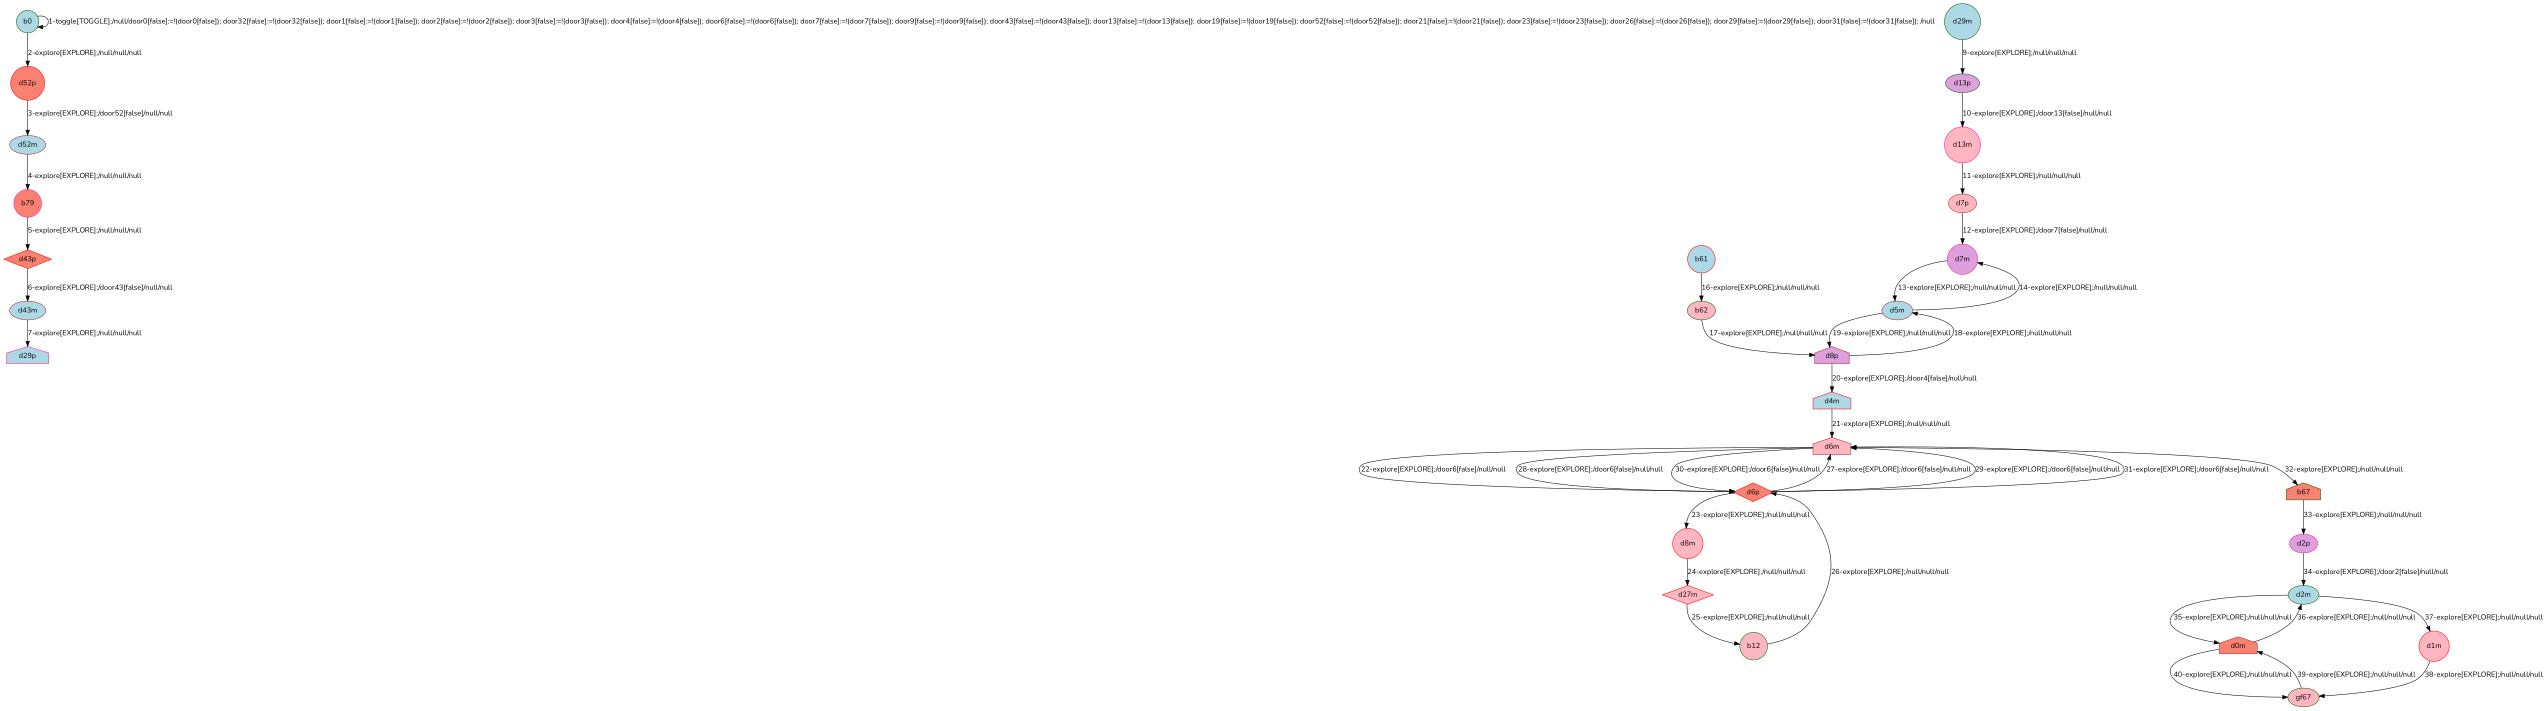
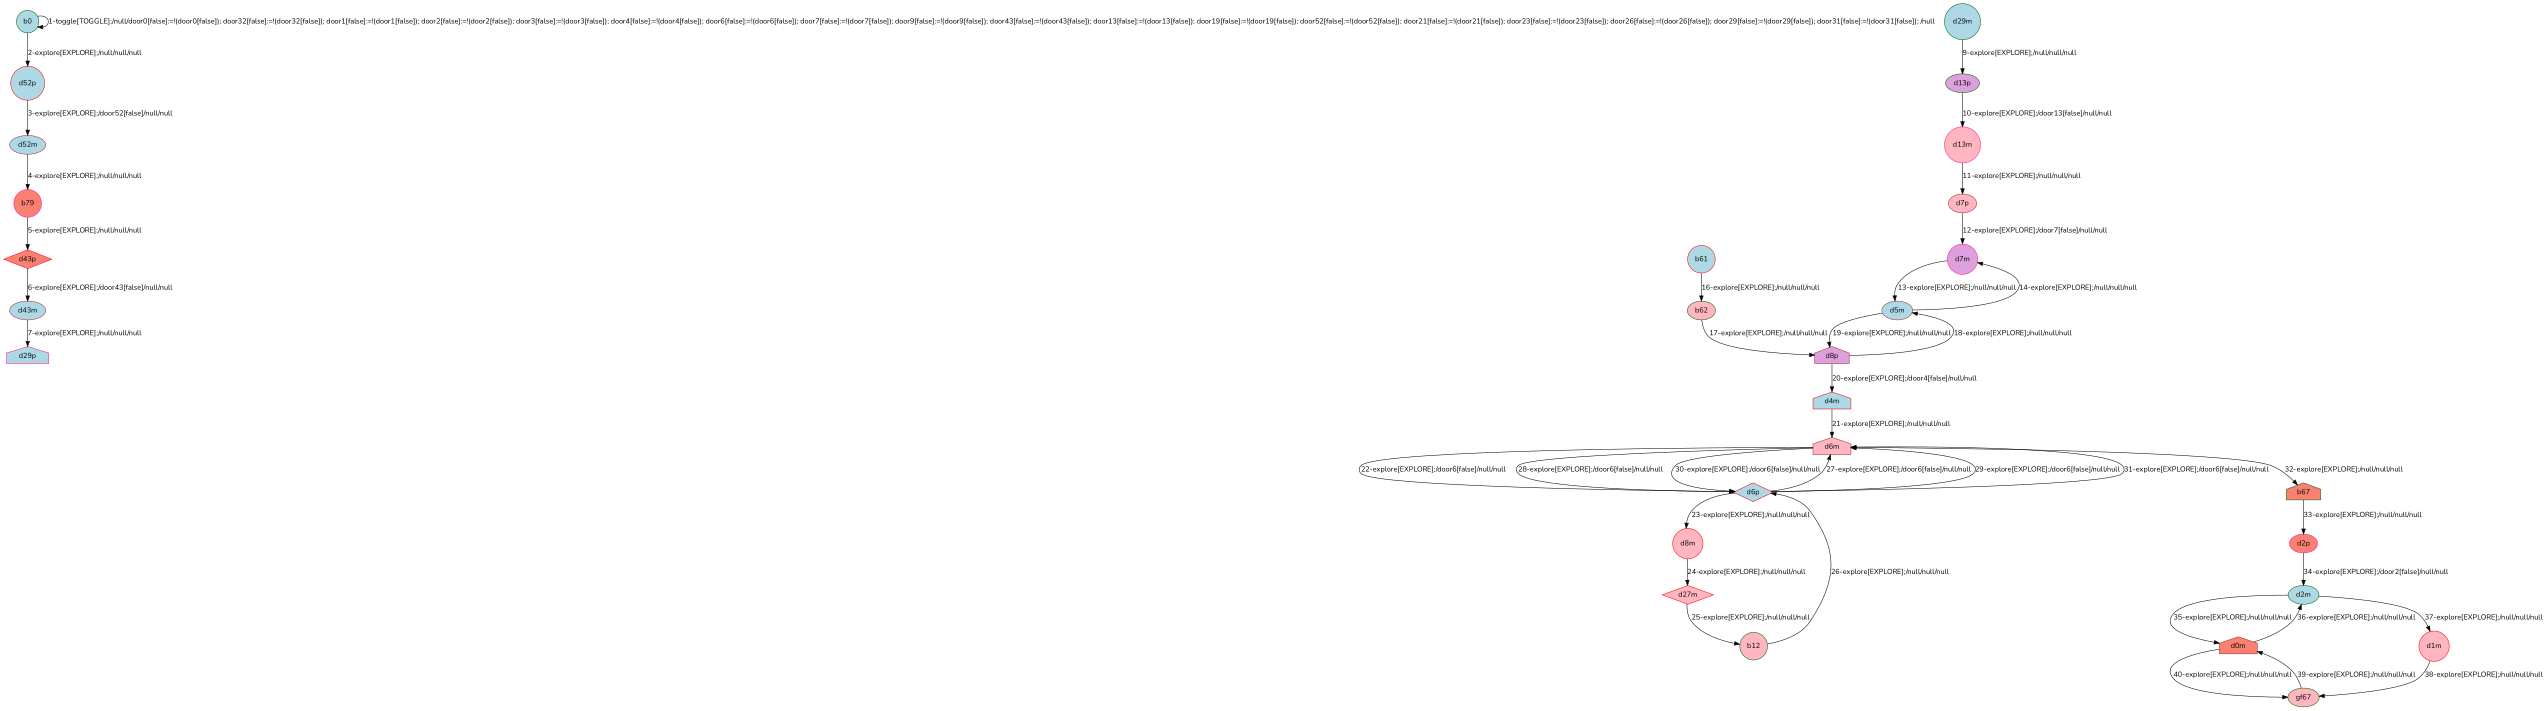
node "d52p": fillcolor salmon -> lightblue
node "d6p": fillcolor salmon -> lightblue
node "d2p": fillcolor plum -> salmon
